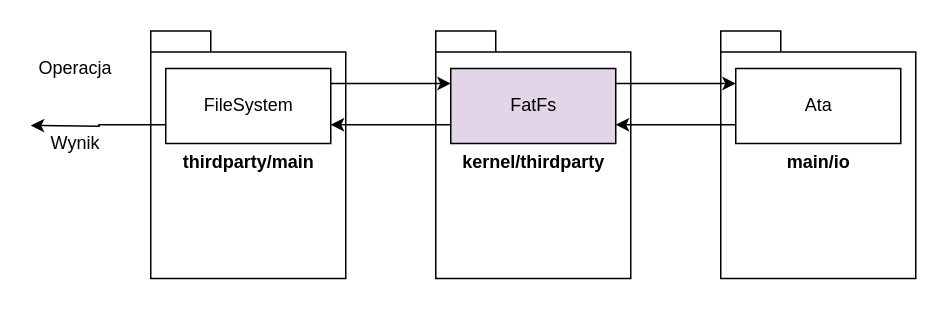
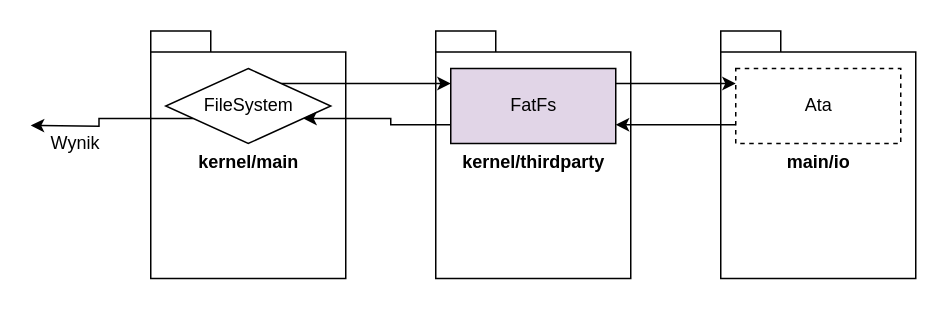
node "Operacja": removed
node "FileSystem": shape rectangle -> diamond
node "Ata": style solid -> dashed
node "thirdparty/main": label "thirdparty/main" -> "kernel/main"
